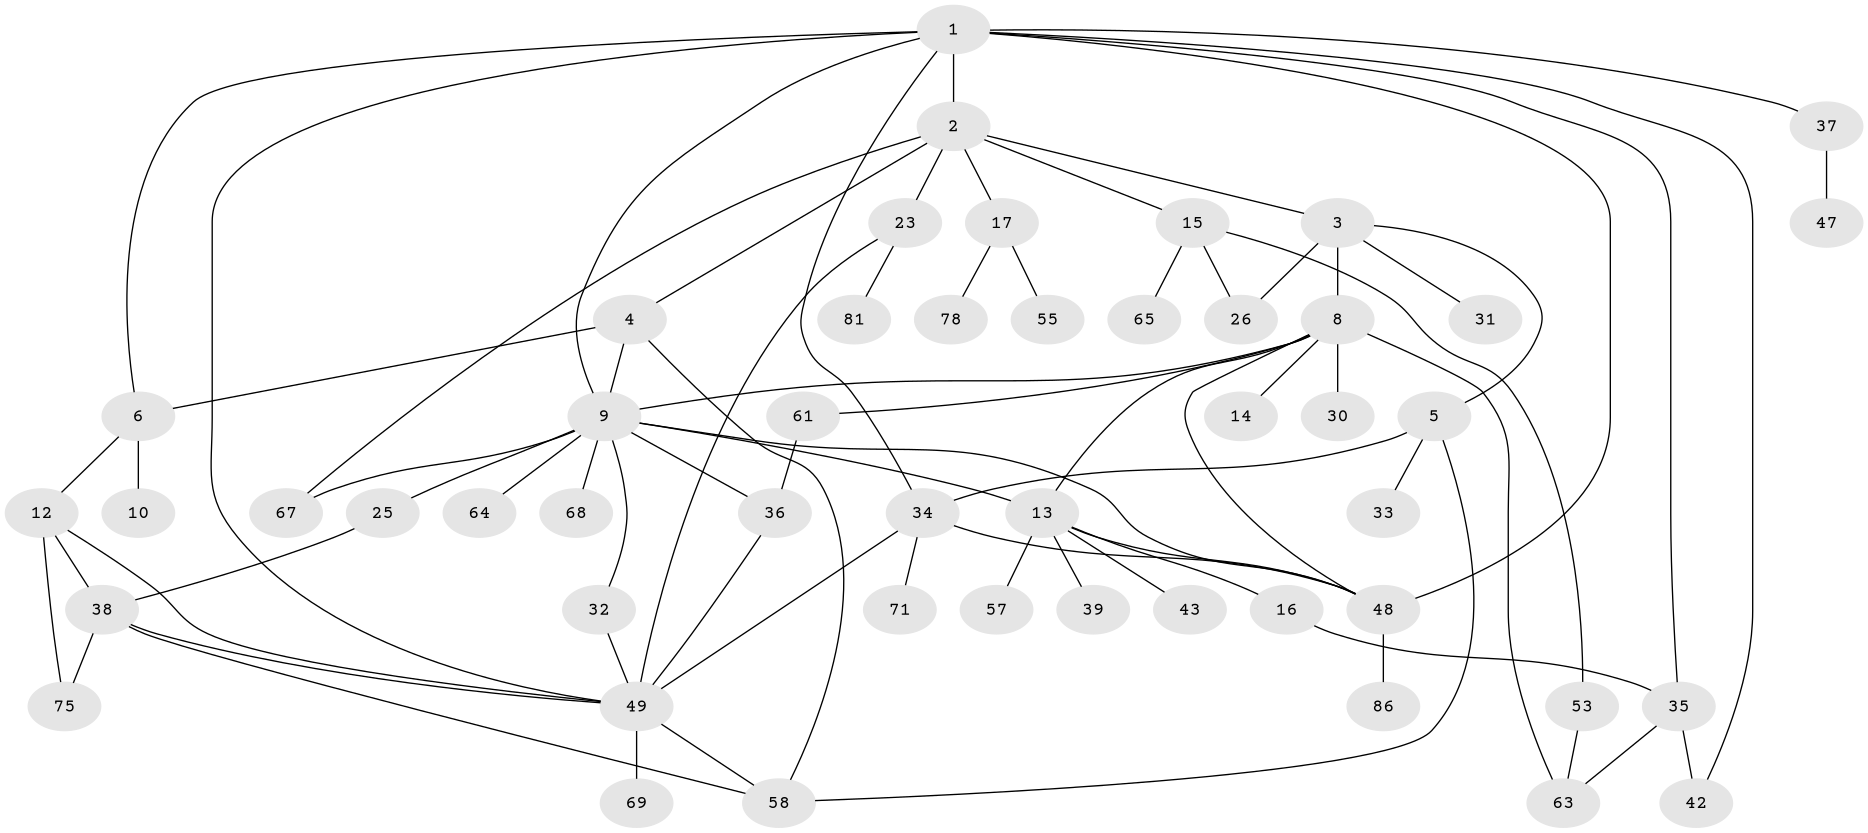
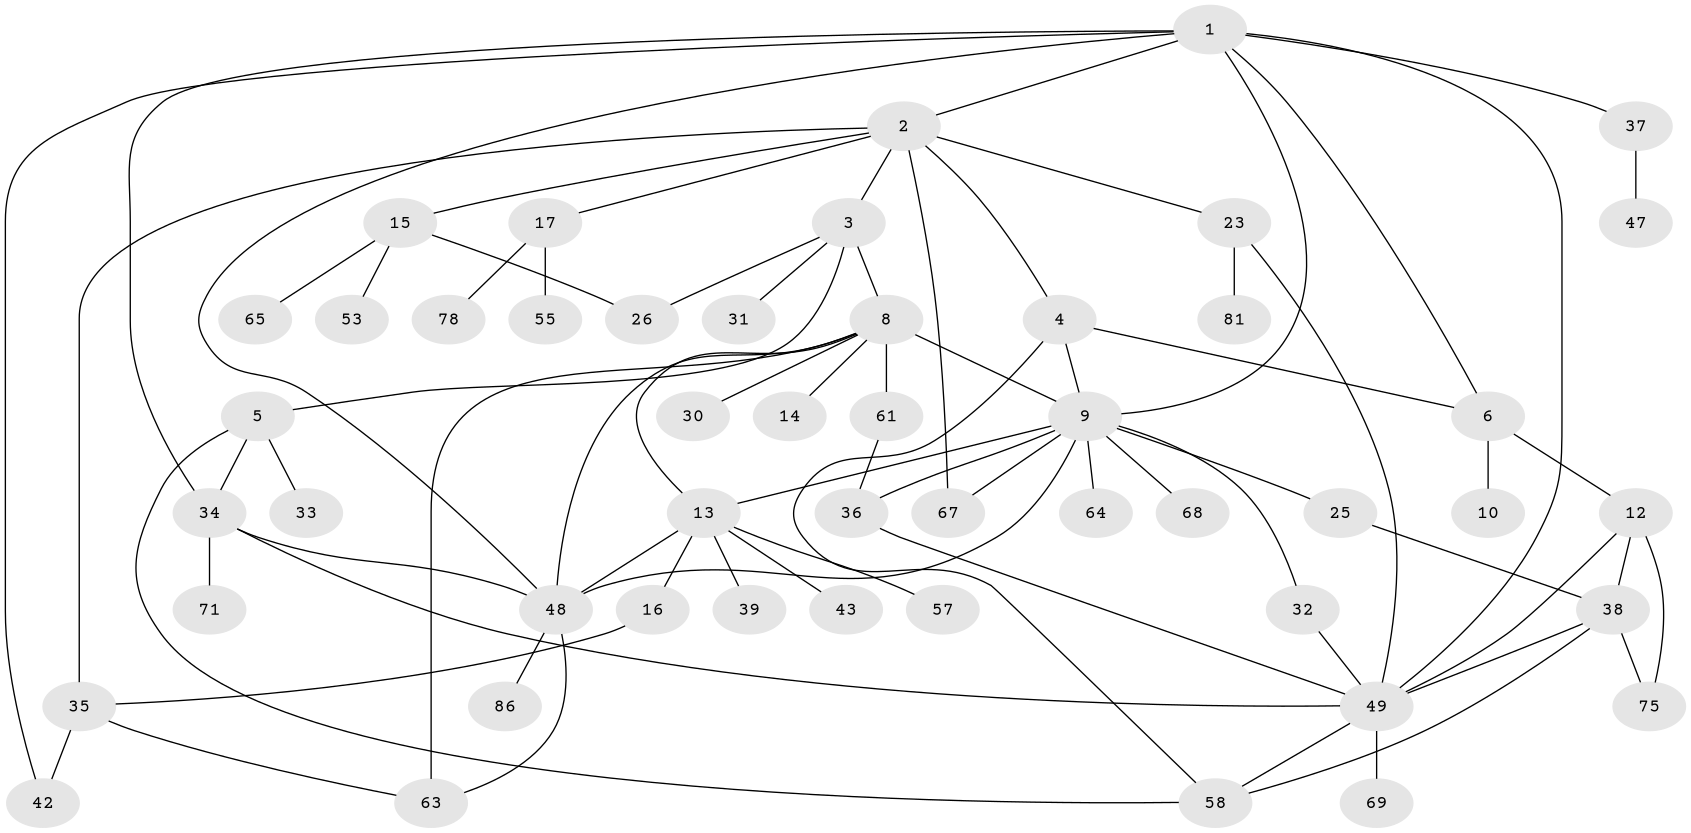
edge "1" -- "35": now "2" -- "35"
edge "53" -- "63": now "48" -- "63"
